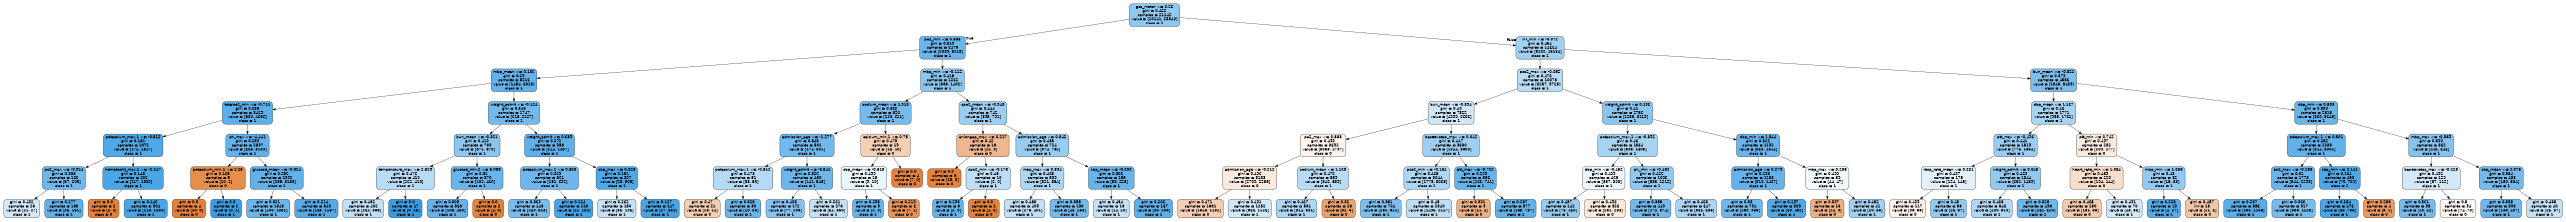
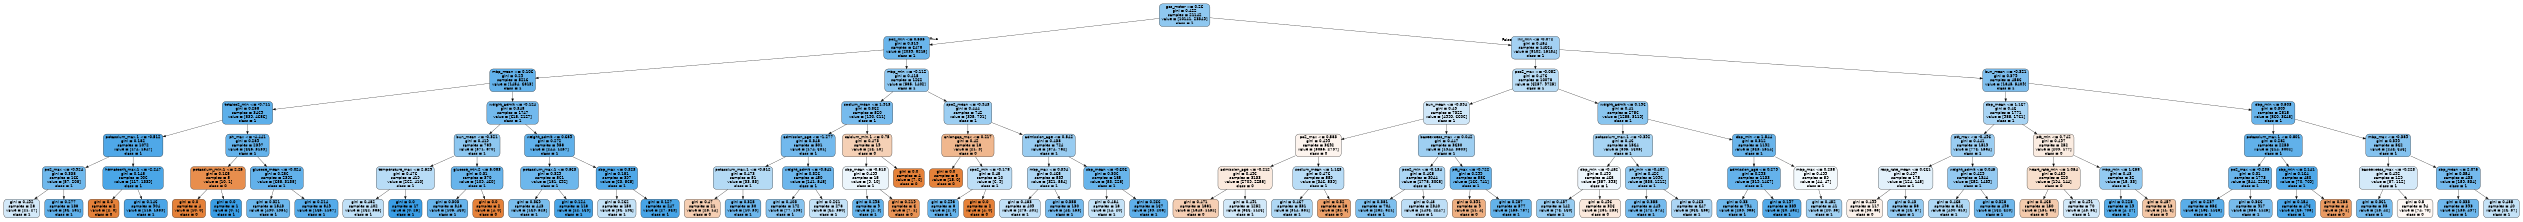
node "gini = 0.303 samples = 368 value = [105, 460] class = 1": label "gini = 0.303 samples = 368 value = [105, 460] class = 1" -> "gini = 0.303 samples = 348 value = [105, 460] class = 1"
node "gini = 0.433 samples = 172 value = [77, 198] class = 1": label "gini = 0.433 samples = 172 value = [77, 198] class = 1" -> "gini = 0.403 samples = 172 value = [77, 198] class = 1"
node "gini = 0.397 samples = 18 value = [24, 9] class = 0": removed
node "gini = 0.457 inr = 13 value = [11, 6] class = 0": label "gini = 0.457 inr = 13 value = [11, 6] class = 0" -> "gini = 0.457 samples = 13 value = [11, 6] class = 0"
